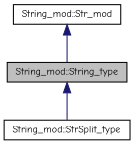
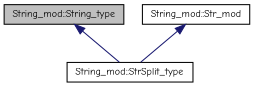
edge "String_mod::String_type" -> "String_mod::Str_mod": now "String_mod::StrSplit_type" -> "String_mod::Str_mod"
